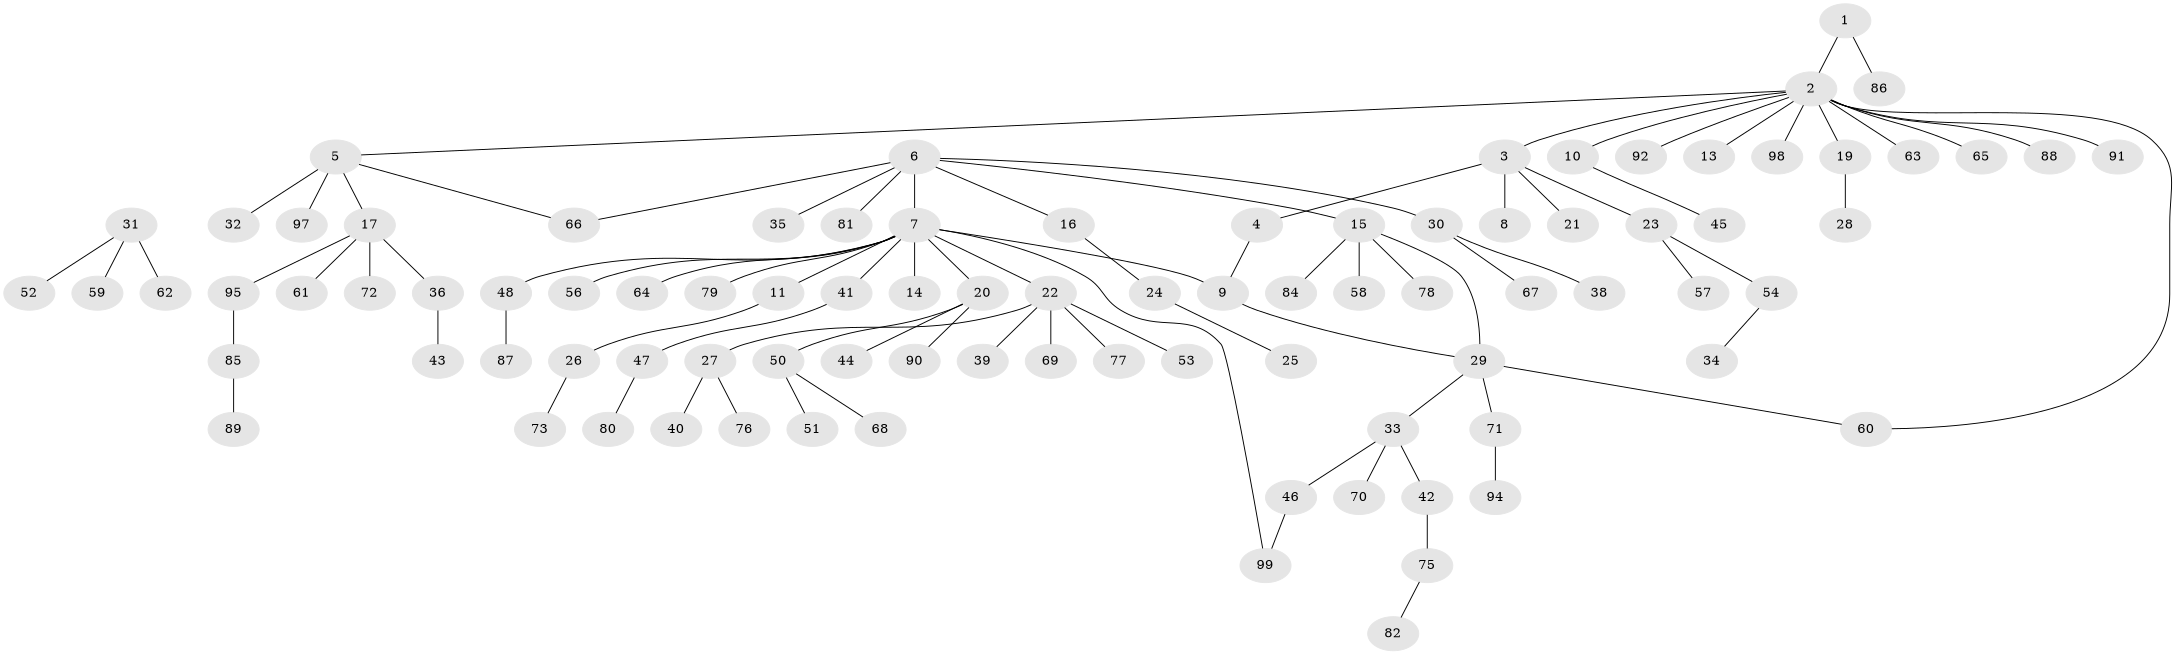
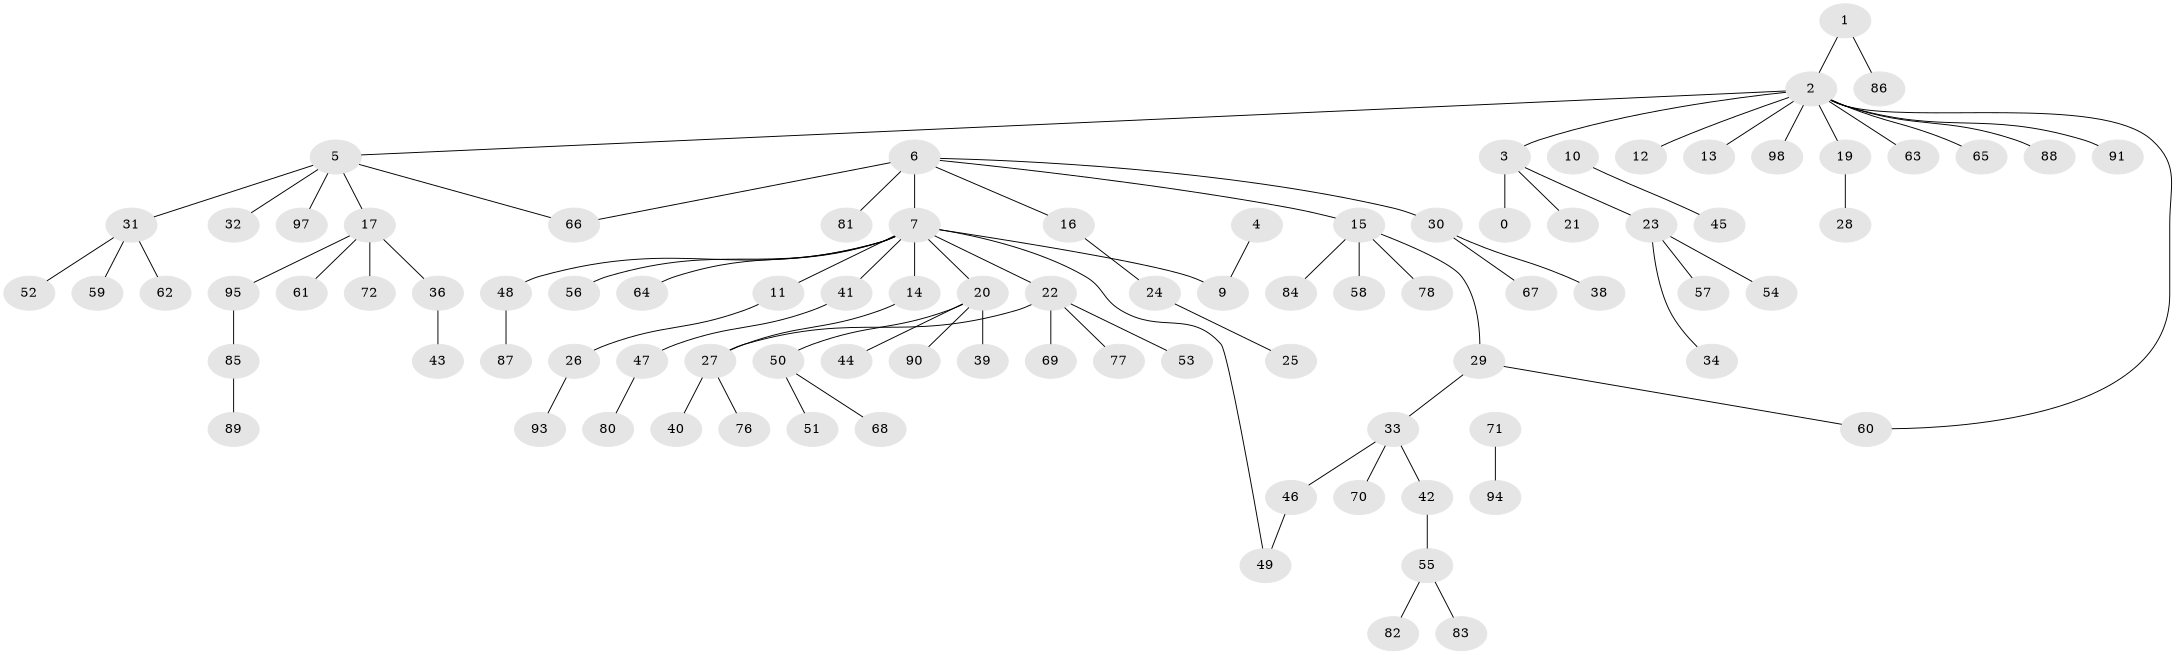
edge "2" -- "10": removed
node "92": label "92" -> "12"
edge "5" -- "31": added
edge "3" -- "4": removed
node "35": removed
node "8": label "8" -> "0"
node "79": removed
edge "14" -- "27": added
edge "22" -- "39": now "20" -- "39"
edge "54" -- "34": now "23" -- "34"
edge "9" -- "29": removed
edge "29" -- "71": removed
node "73": label "73" -> "93"
node "99": label "99" -> "49"
node "75": label "75" -> "55"
node "83": added
